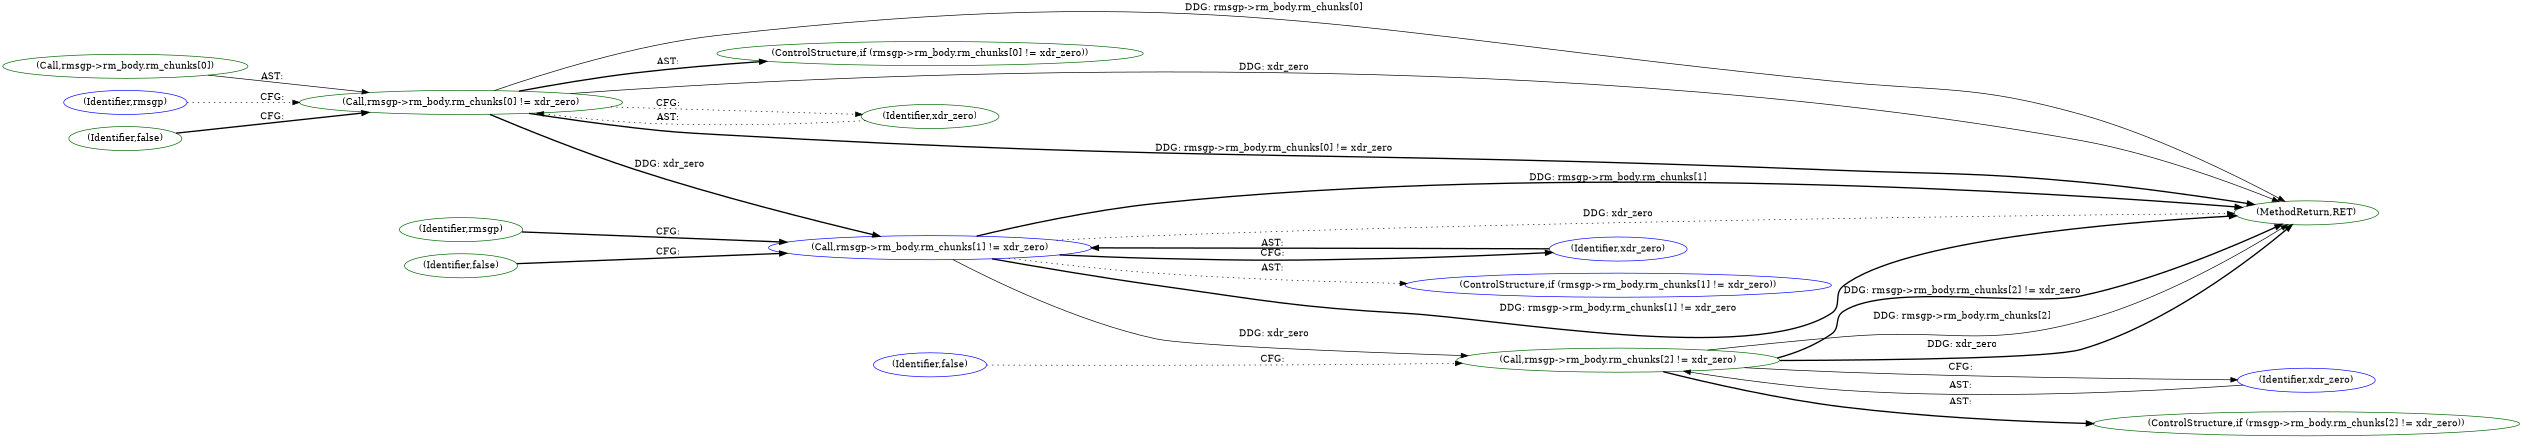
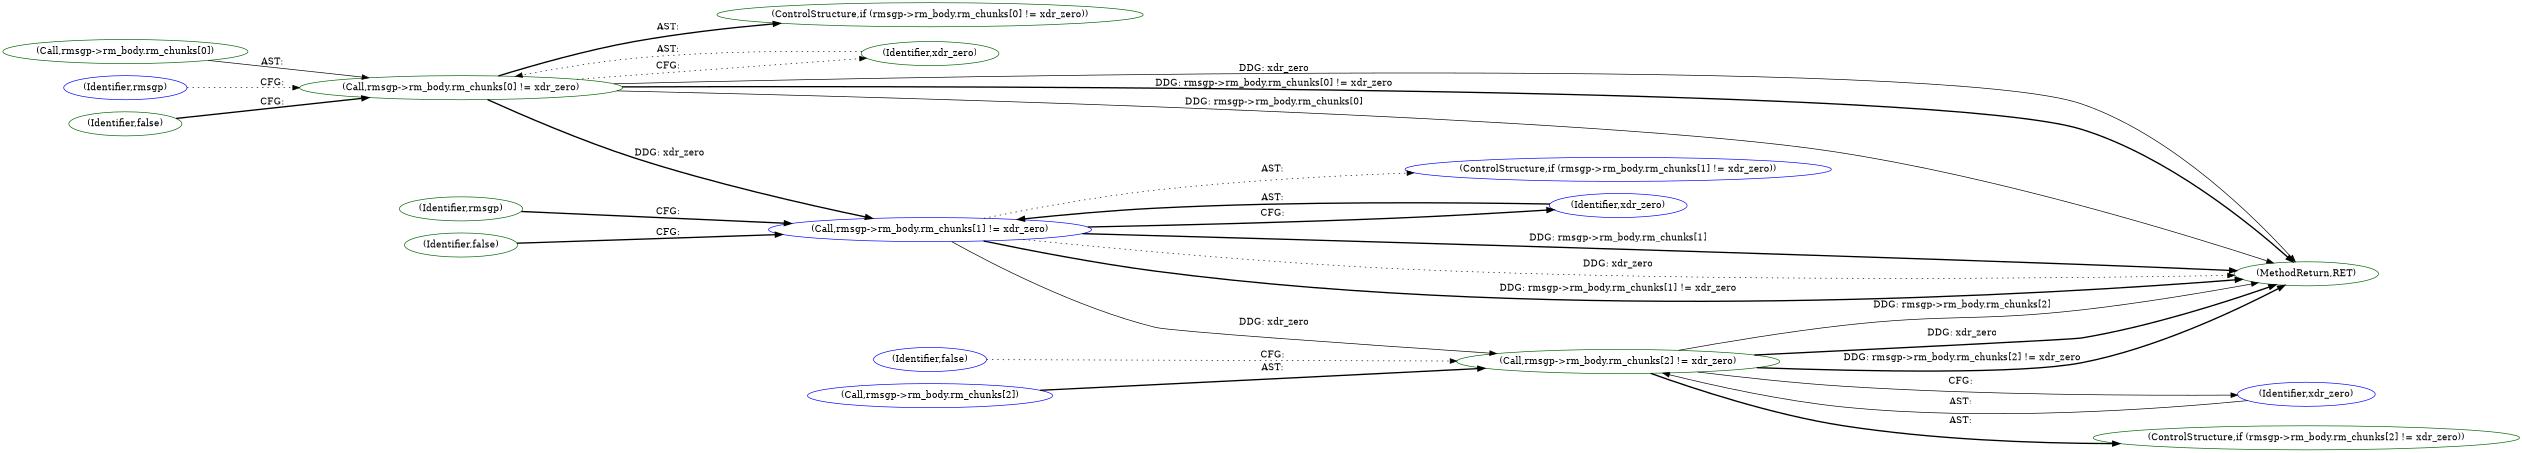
node "(Call,rmsgp->rm_body.rm_chunks[2])": added
